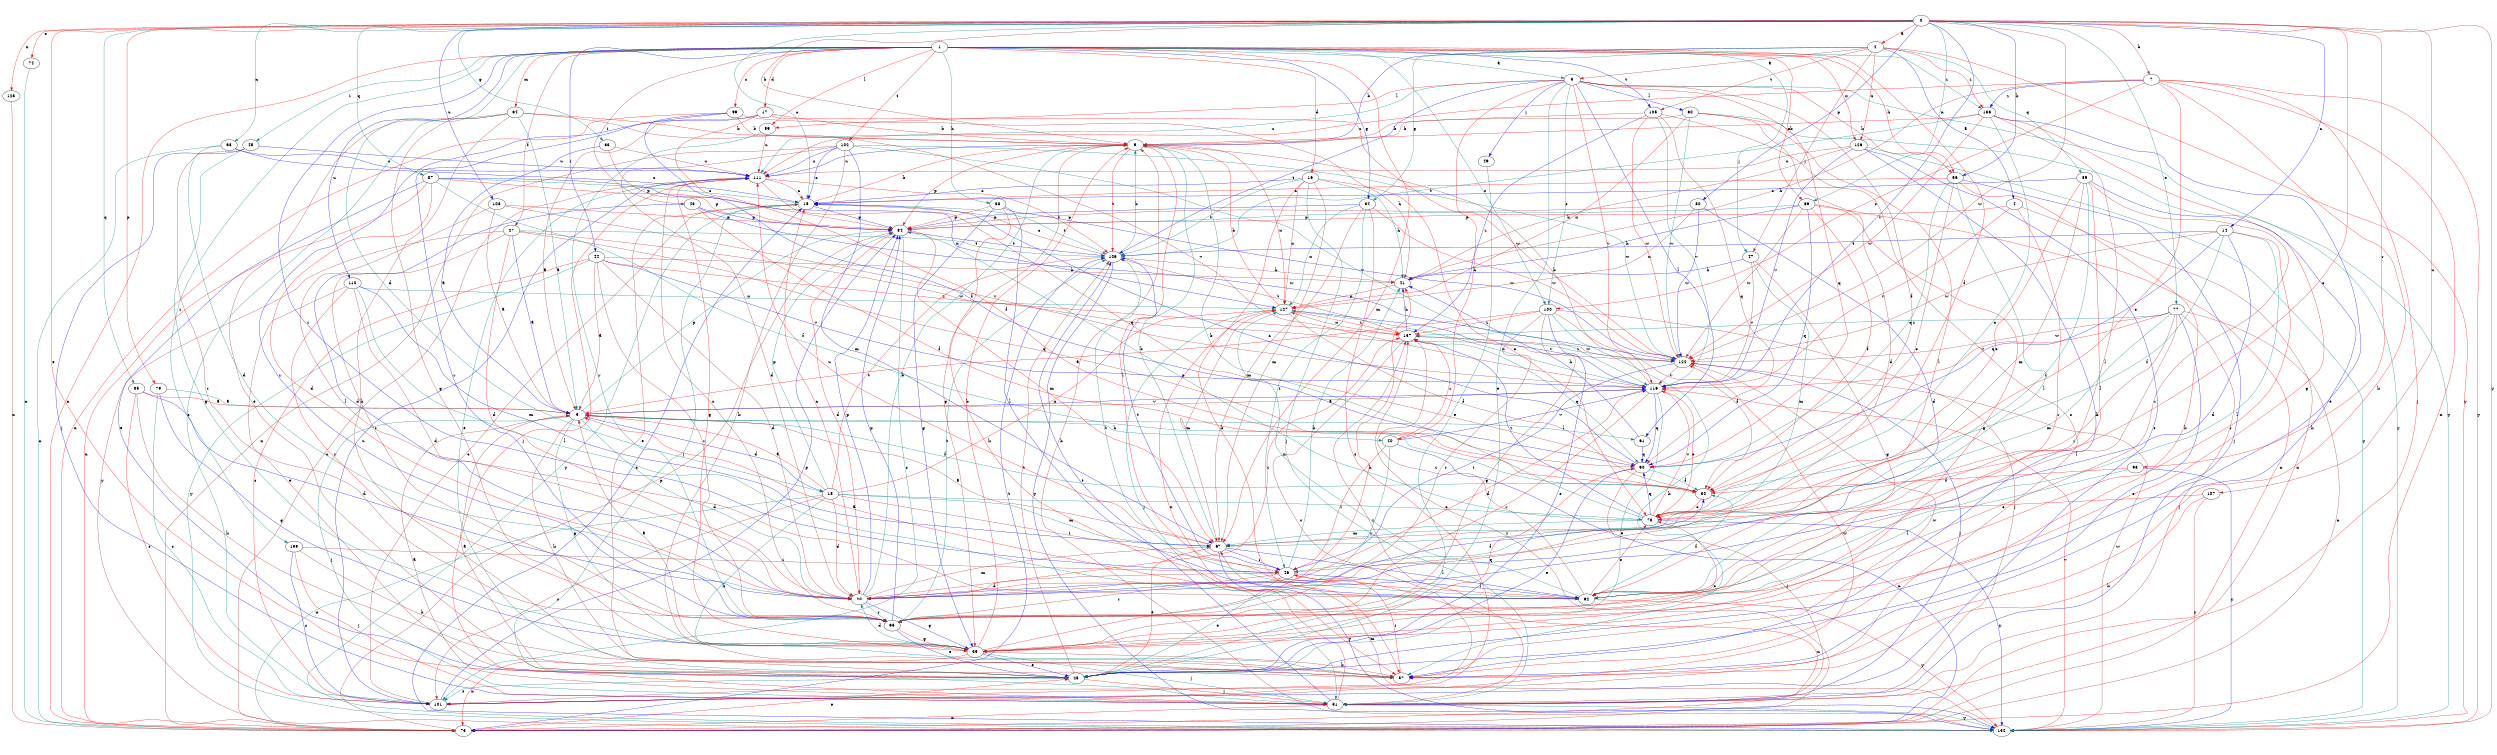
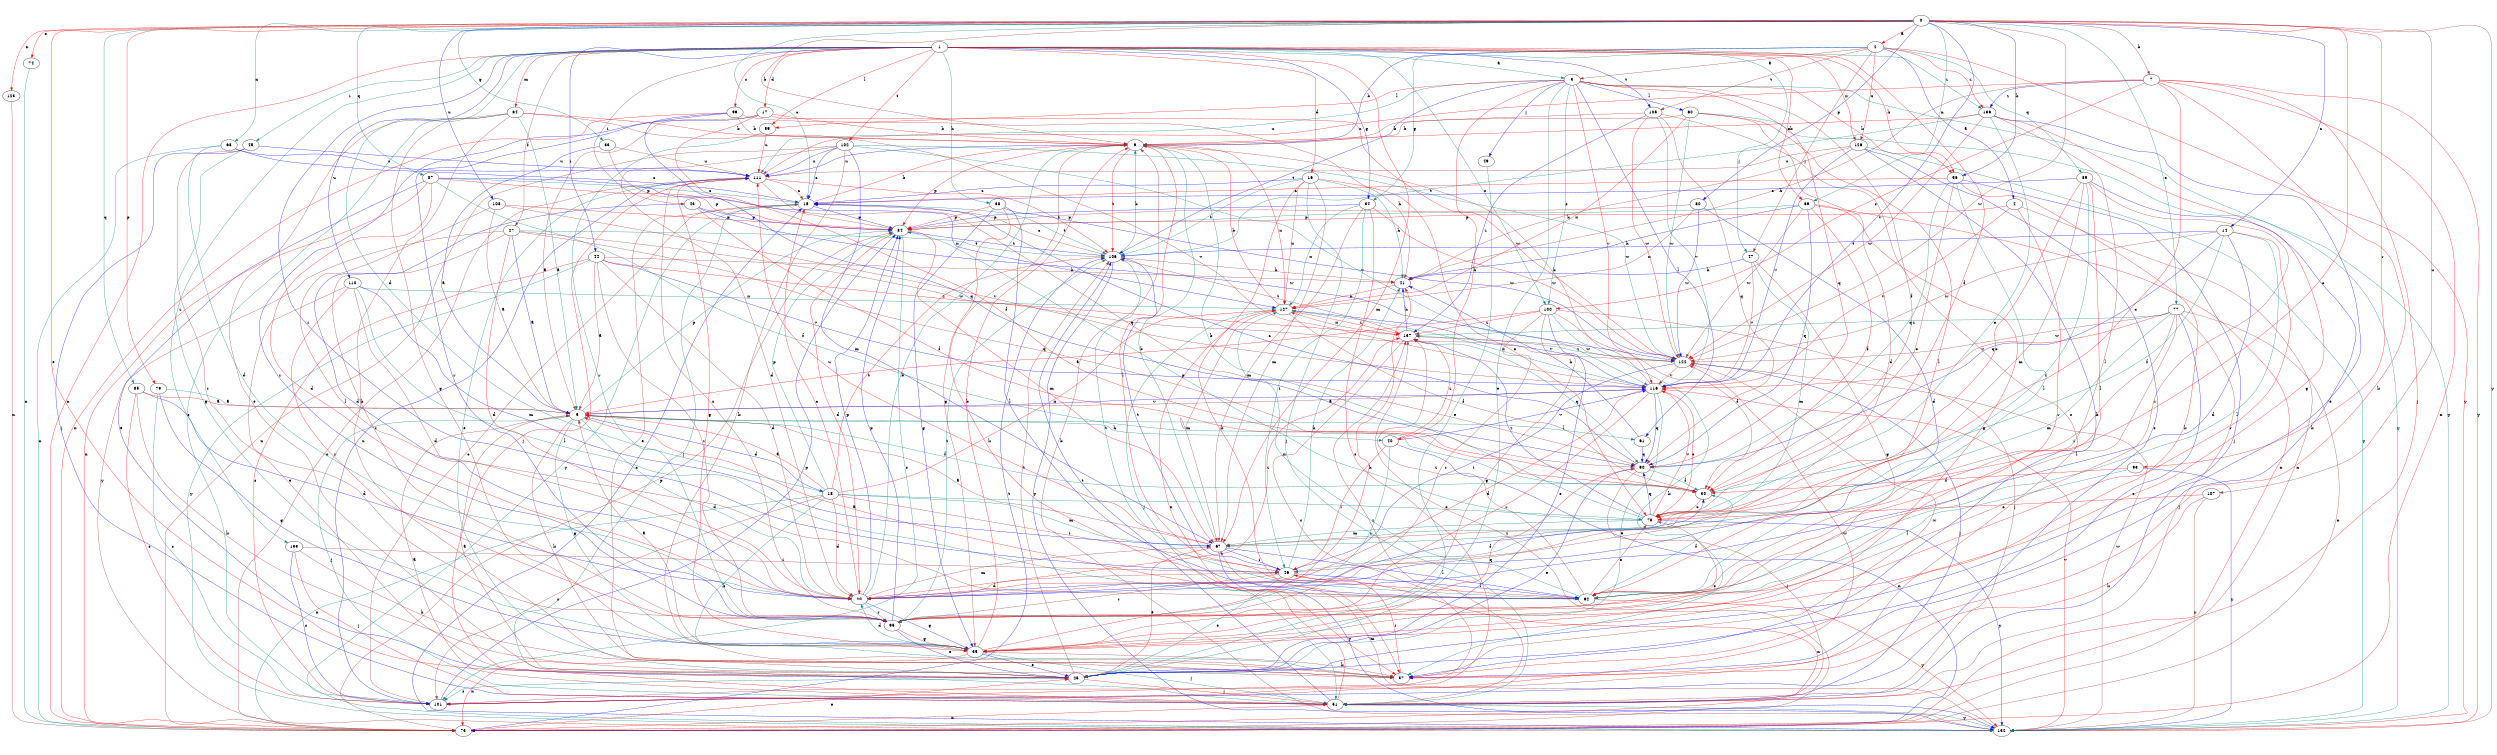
edge "99" -> "90": label "f" -> "q"
